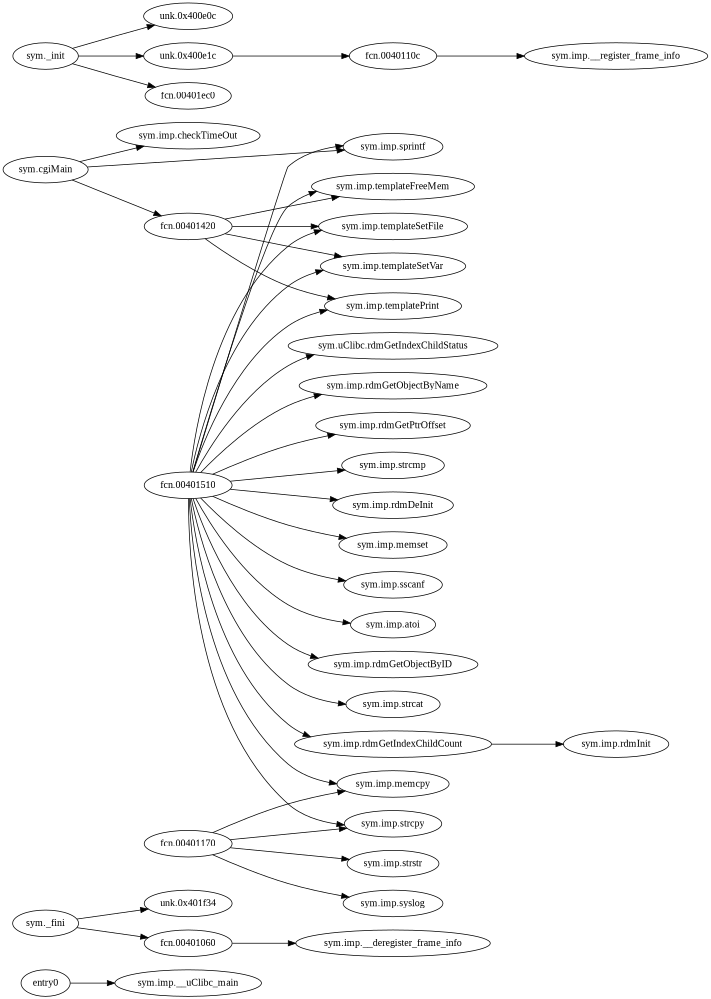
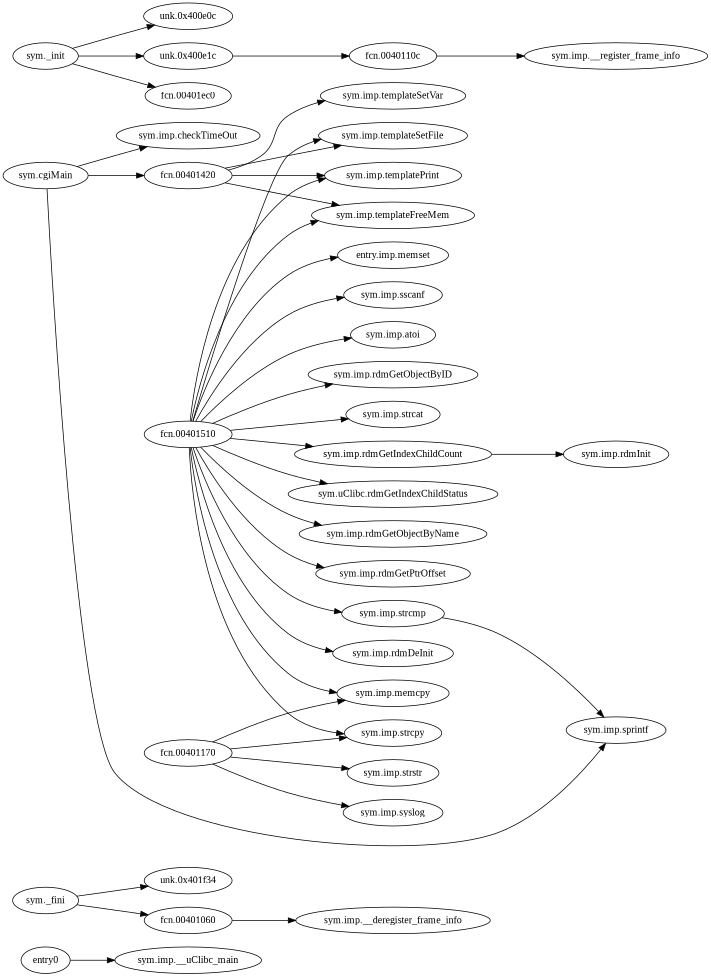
edge "fcn.00401510" -> "sym.imp.sprintf": now "sym.imp.strcmp" -> "sym.imp.sprintf"
edge "fcn.00401510" -> "sym.imp.templateSetVar": removed
node "sym.imp.memset": label "sym.imp.memset" -> "entry.imp.memset"
